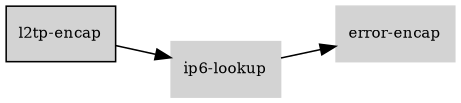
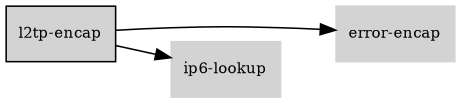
edge "ip6-lookup" -> "error-encap": now "l2tp-encap" -> "error-encap"
